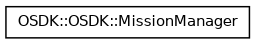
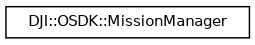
node "OSDK::OSDK::MissionManager": label "OSDK::OSDK::MissionManager" -> "DJI::OSDK::MissionManager"
